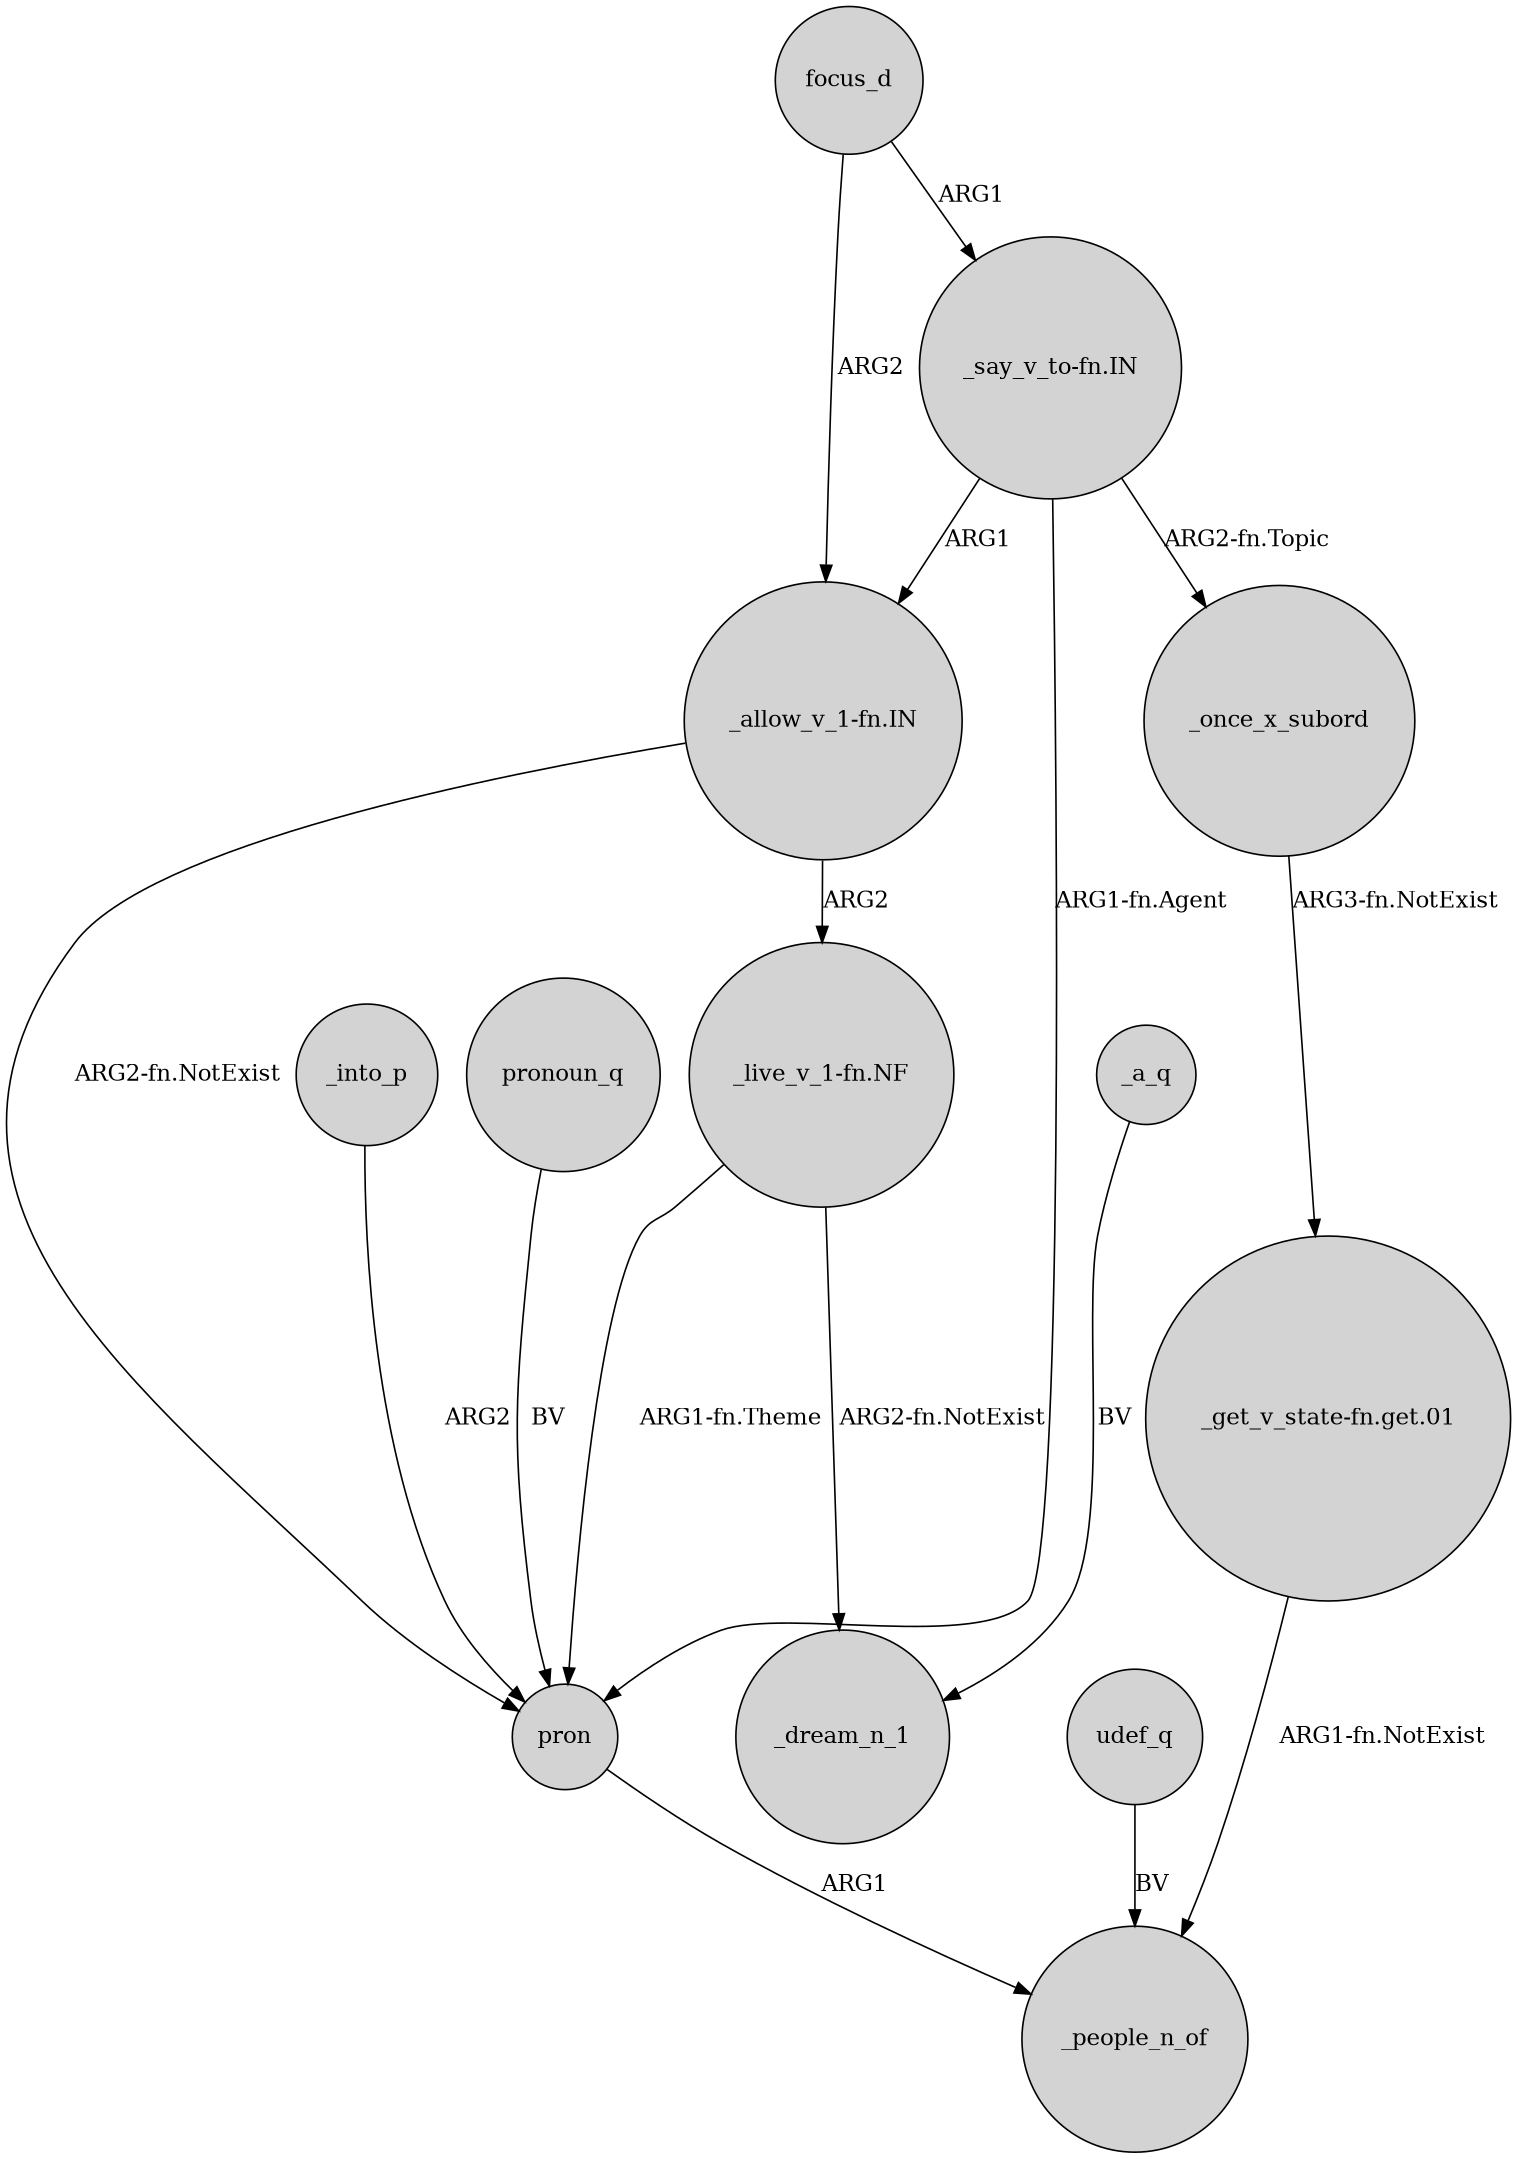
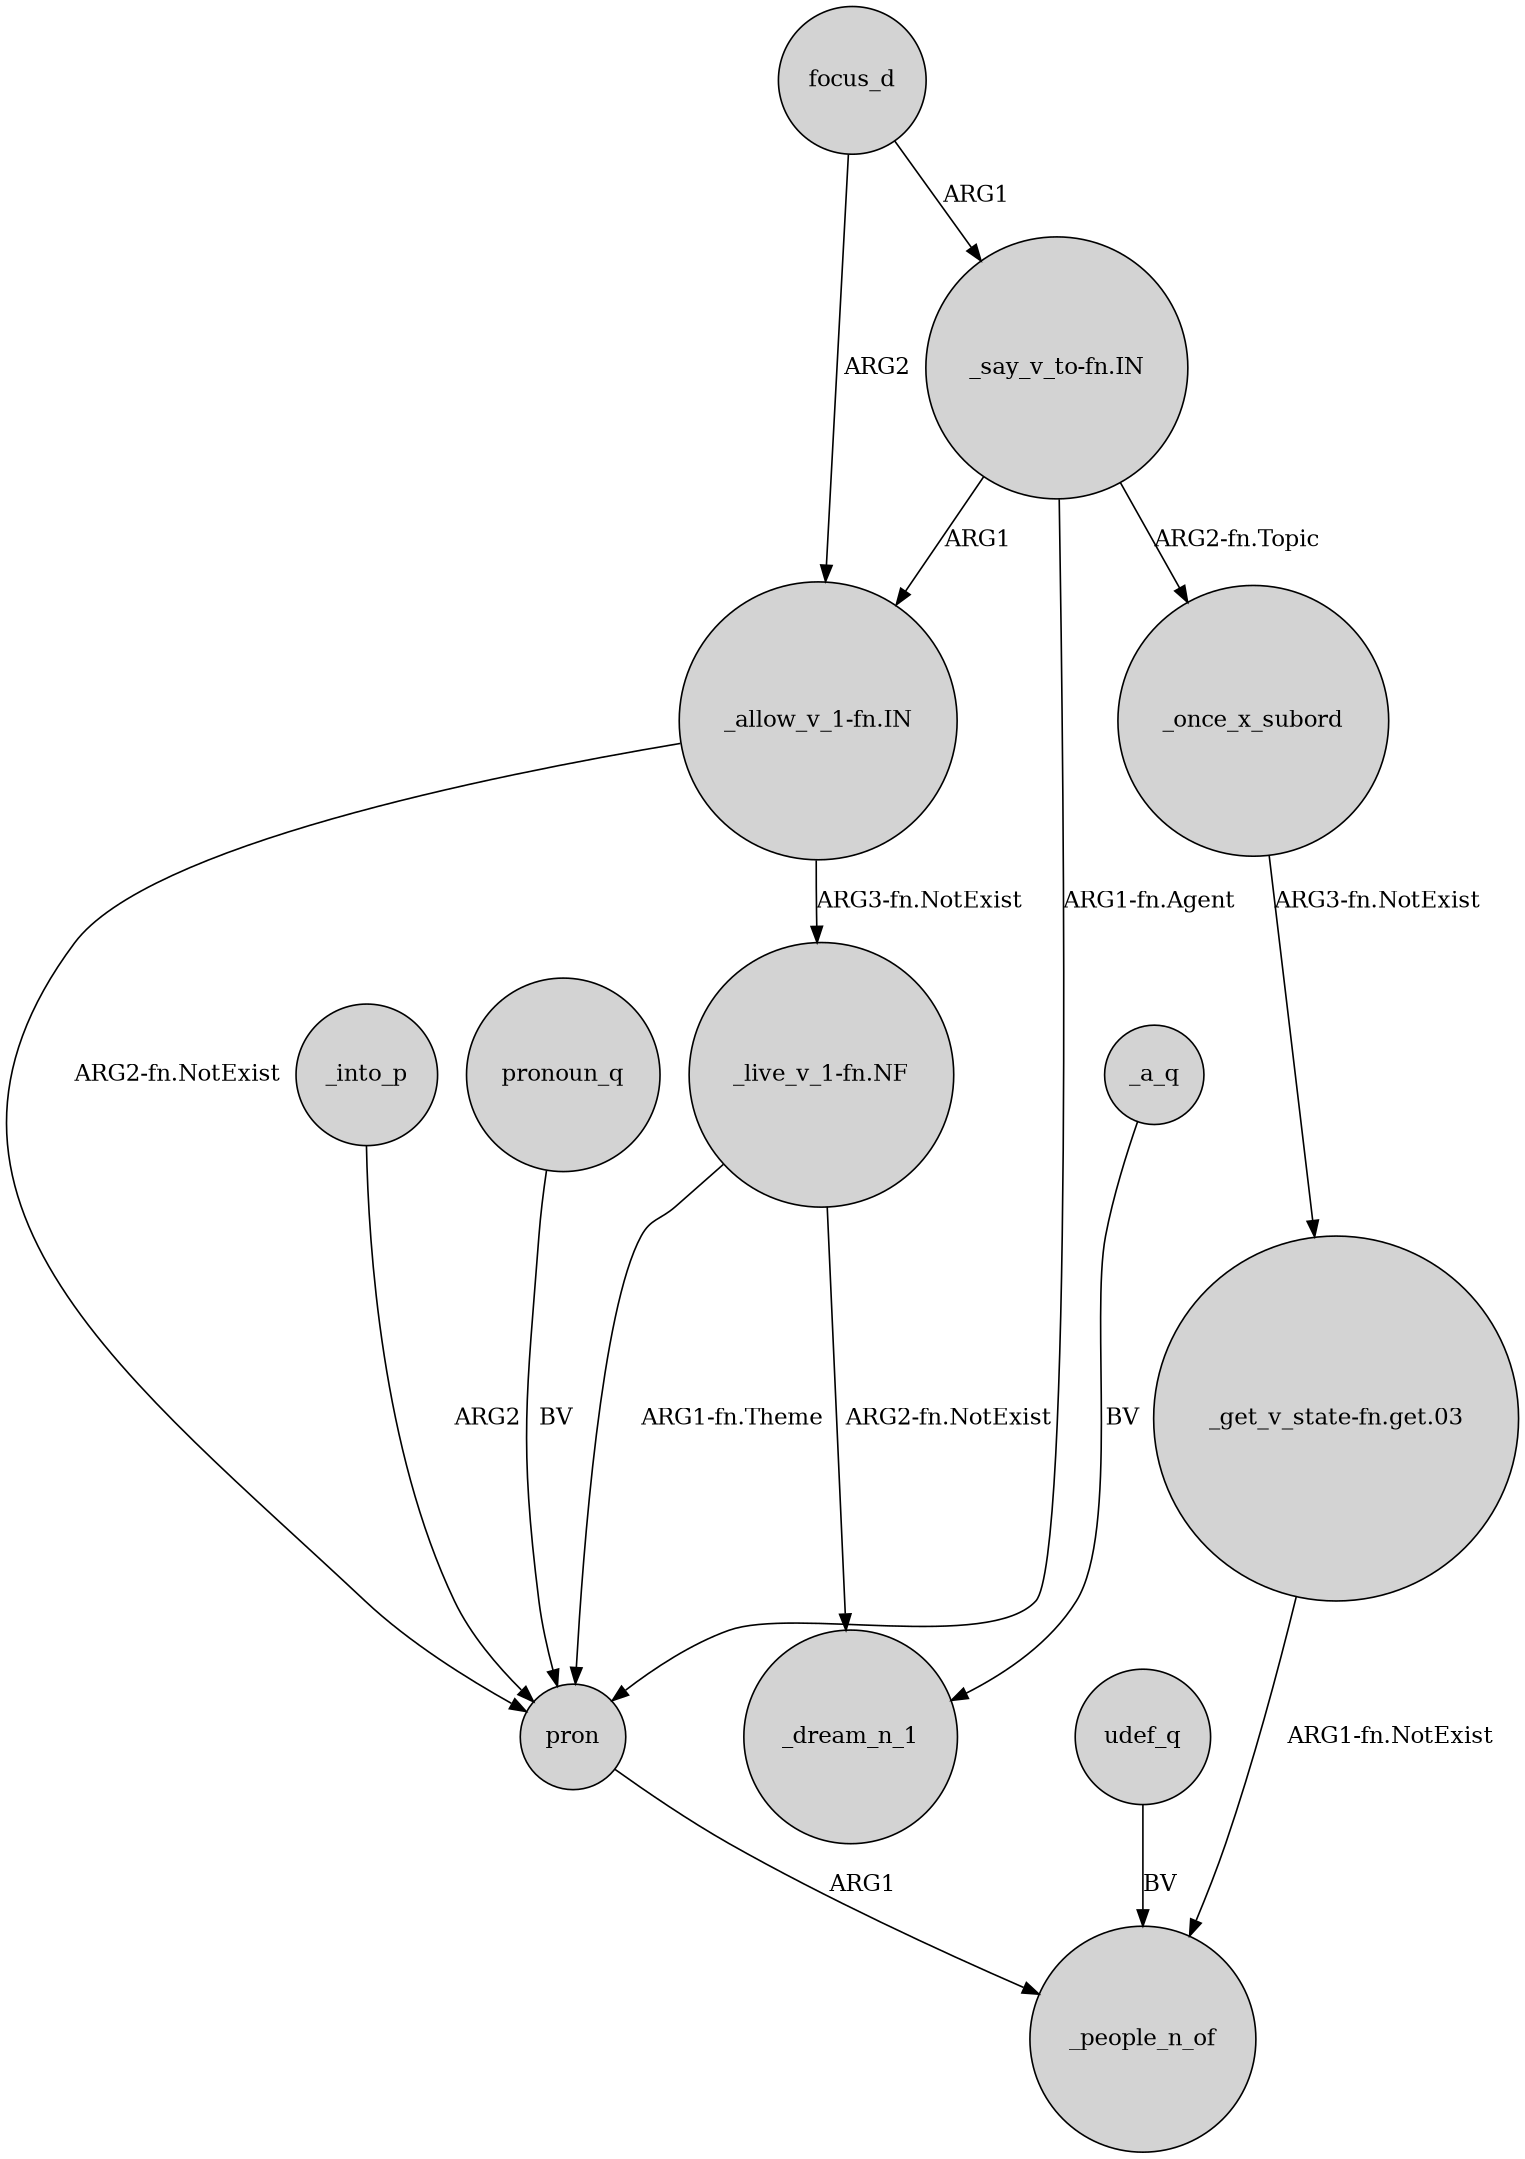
edge "_allow_v_1-fn.IN" -> "_live_v_1-fn.NF": label "ARG2" -> "ARG3-fn.NotExist"
node "_get_v_state-fn.get.01": label "_get_v_state-fn.get.01" -> "_get_v_state-fn.get.03"
